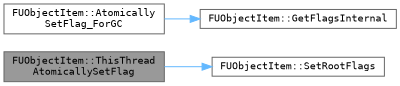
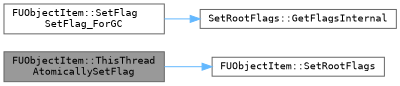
node "FUObjectItem::Atomically SetFlag_ForGC": label "FUObjectItem::Atomically SetFlag_ForGC" -> "FUObjectItem::SetFlag SetFlag_ForGC"
node "FUObjectItem::GetFlagsInternal": label "FUObjectItem::GetFlagsInternal" -> "SetRootFlags::GetFlagsInternal"
